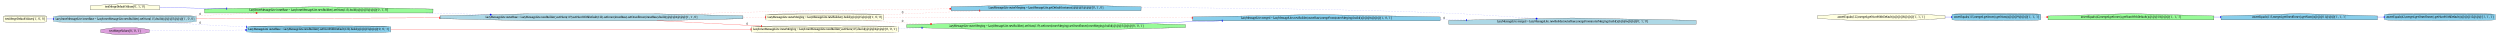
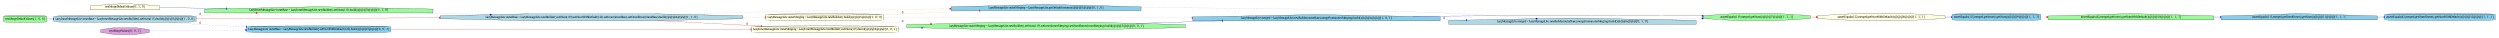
node "assertEquals(119,merged.getNum())@@@7@@@['1', '1', '1']": added
node "testMergeDefaultValues['1', '0', '0']": fillcolor lightyellow -> palegreen
